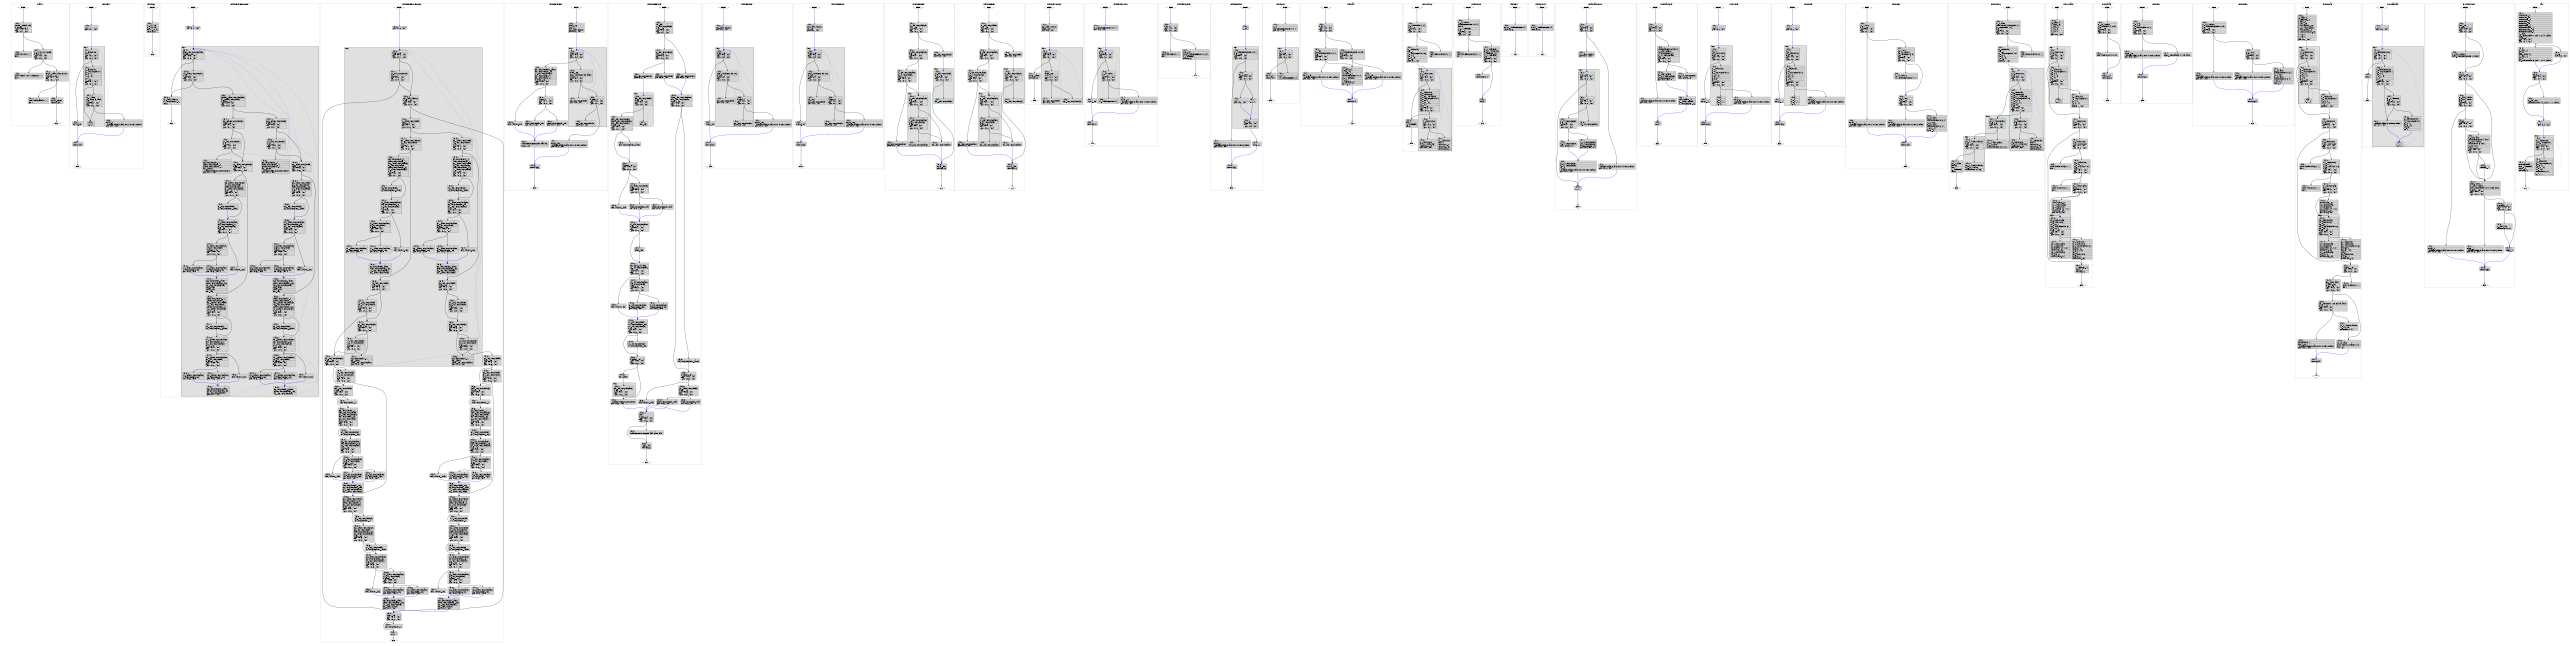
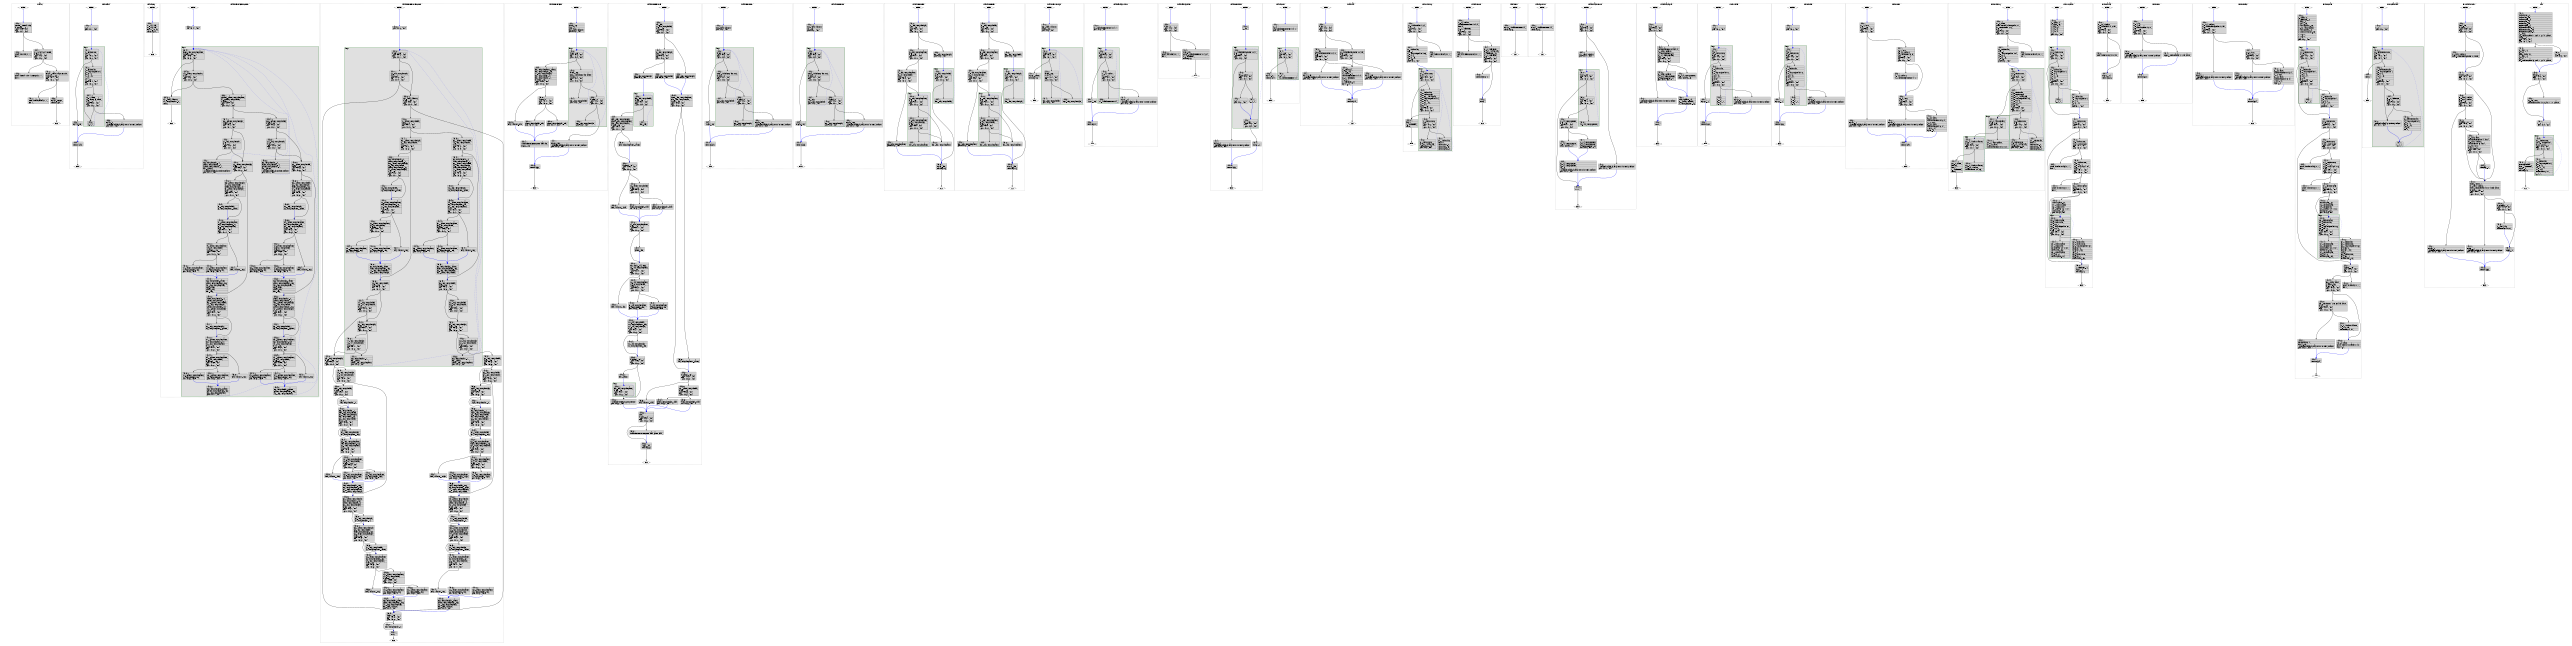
edge "<bb 61>:" -> "<bb 63>:": removed
node "<bb 71>:": removed
